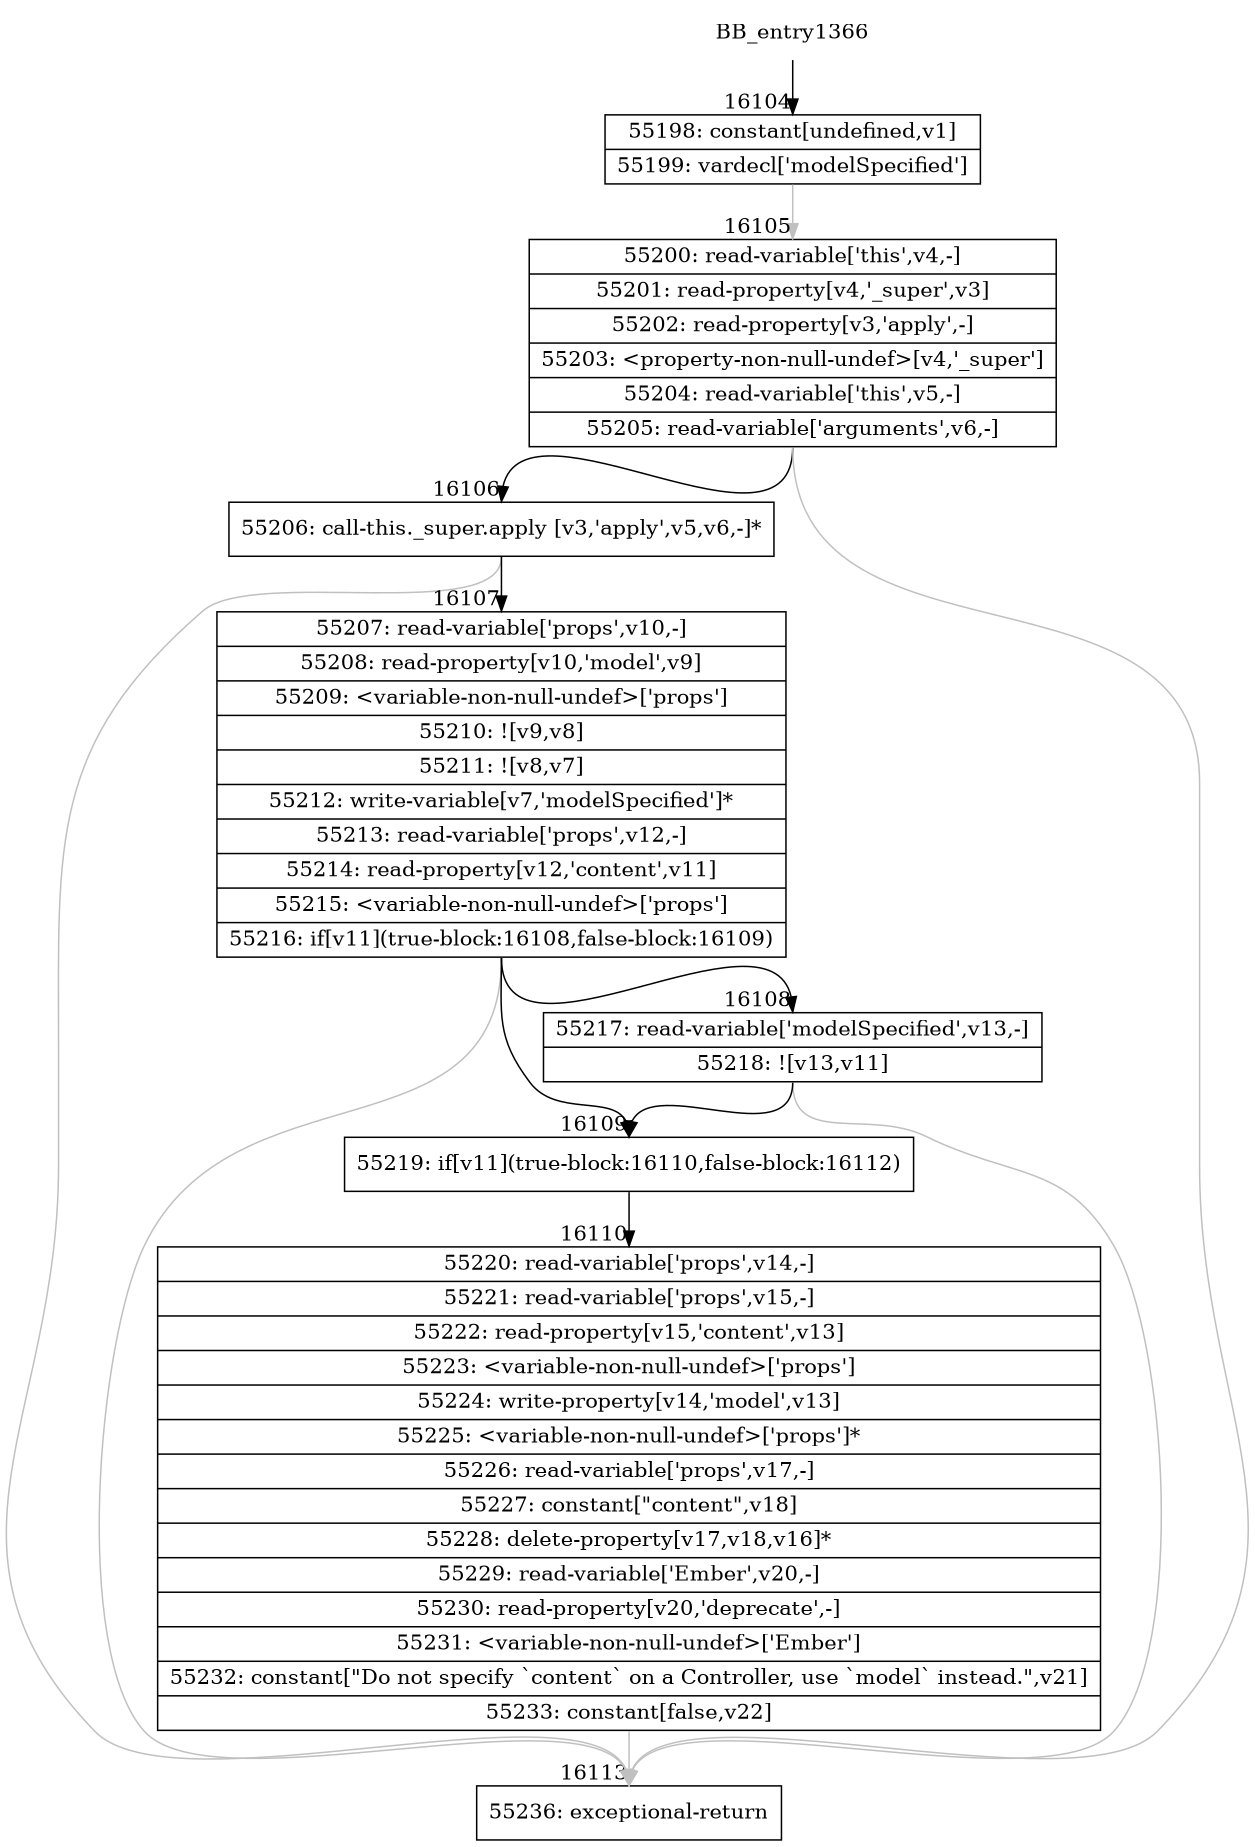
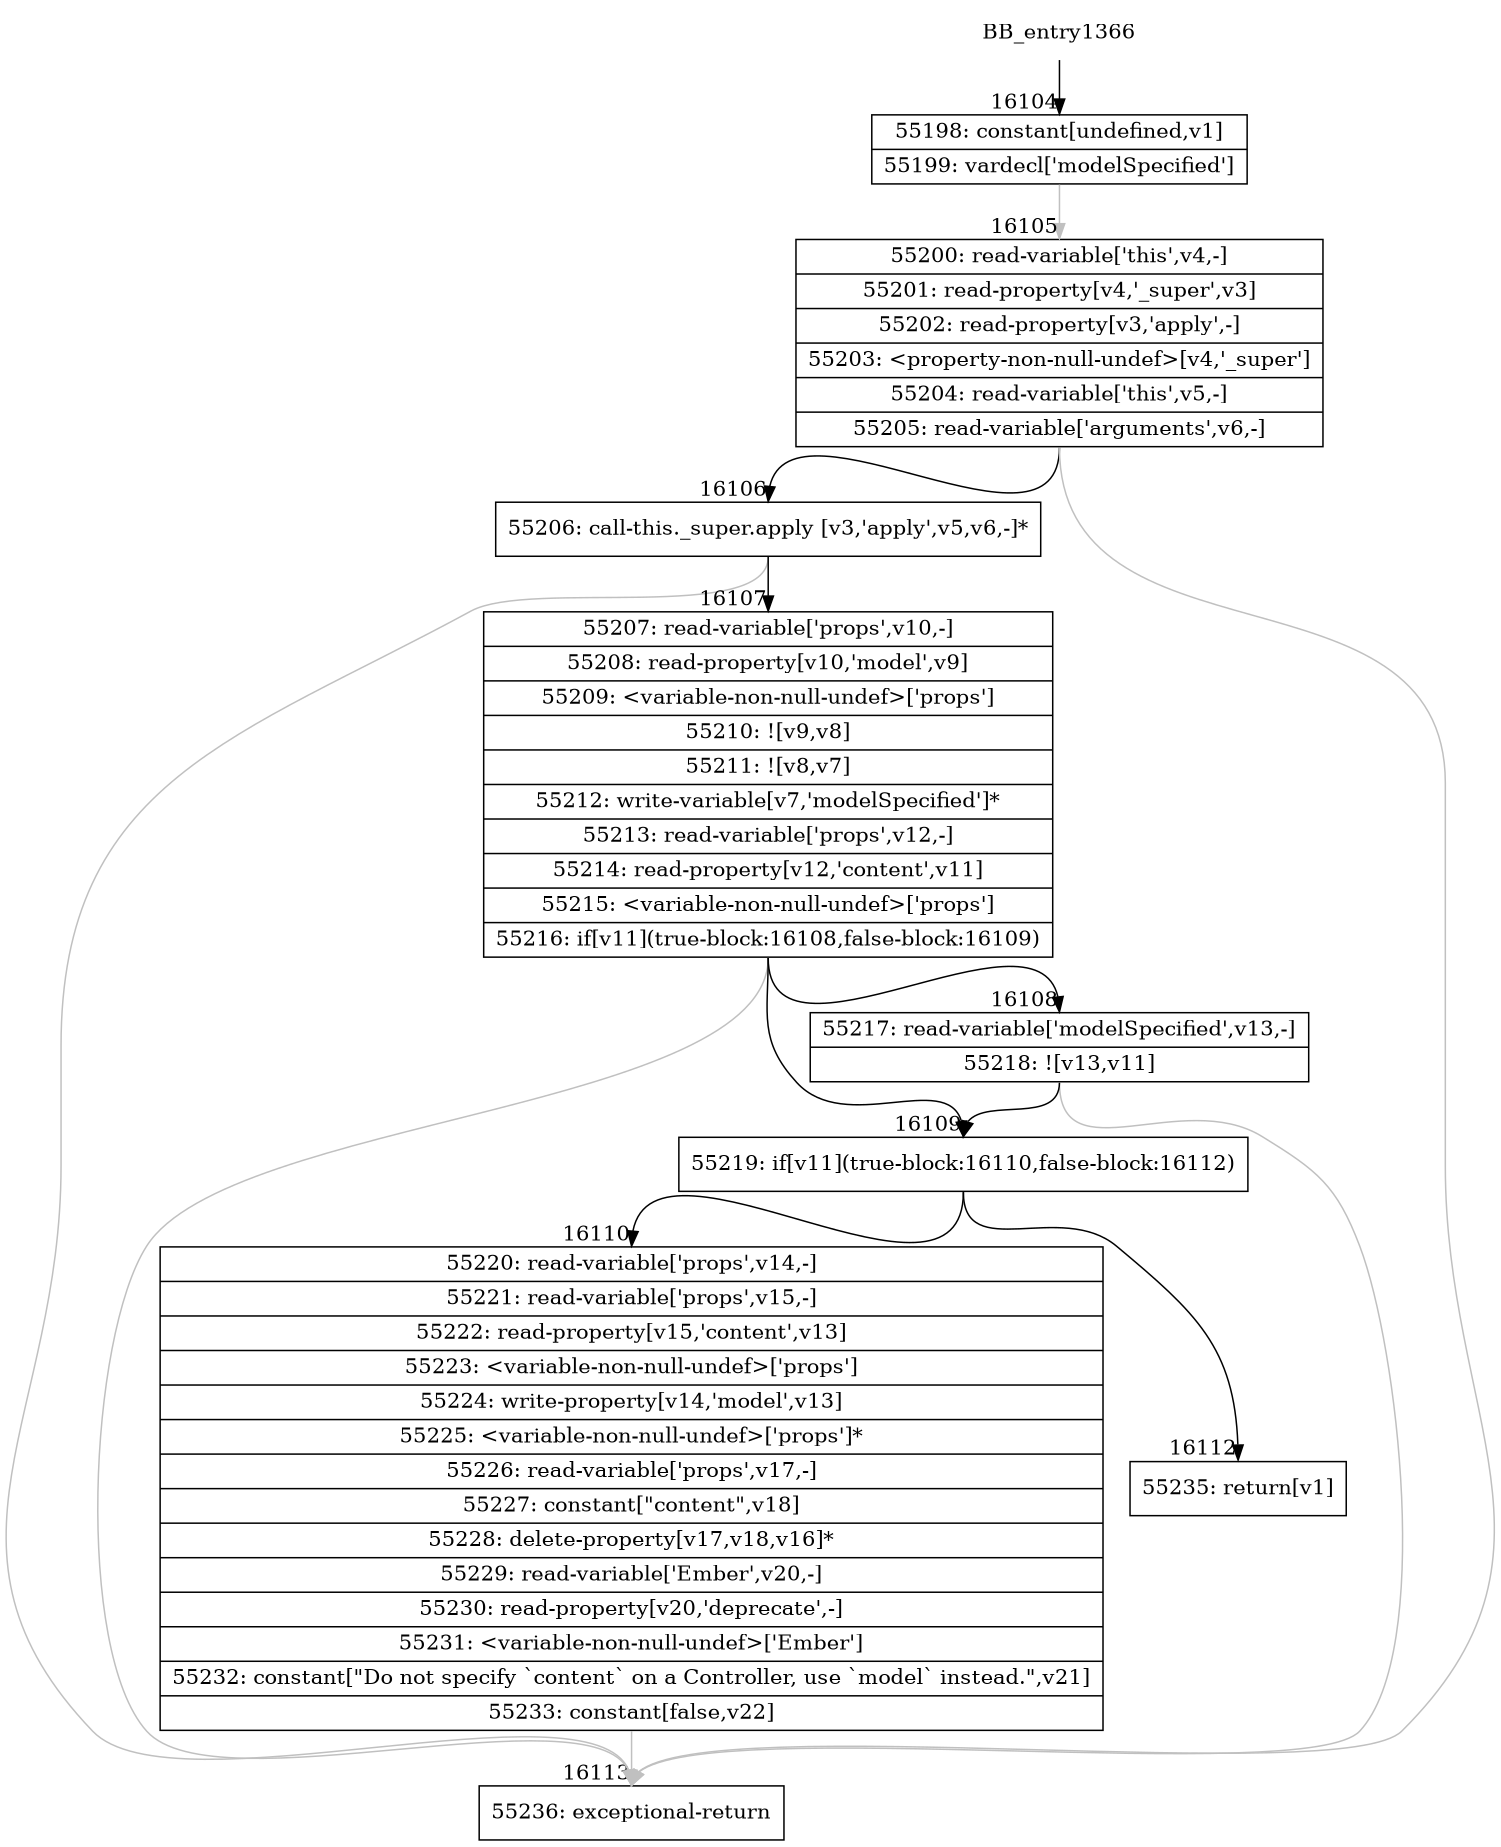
node "55235: return[v1]": added
